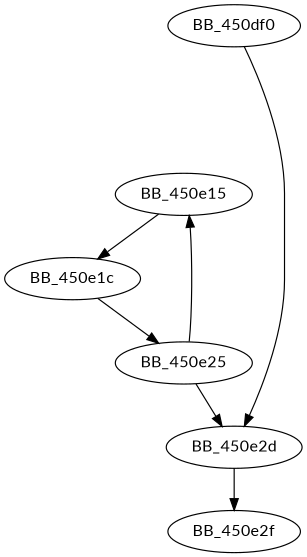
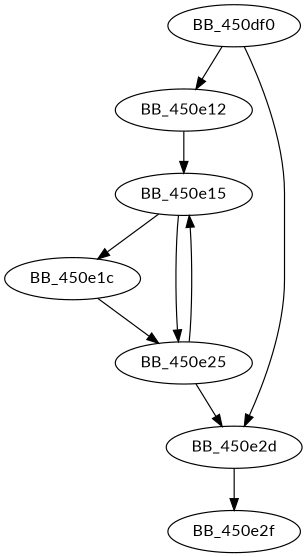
node "BB_450e12": added
edge "BB_450e15" -> "BB_450e25": added
